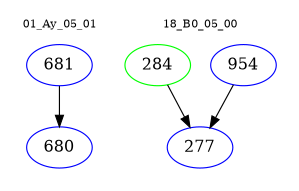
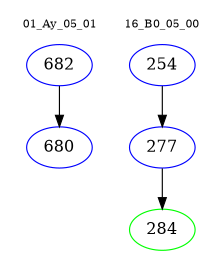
cluster "18_B0_05_00": label "18_B0_05_00" -> "16_B0_05_00"
node "681": label "681" -> "682"
node "954": label "954" -> "254"
edge "284" -> "277": reversed
